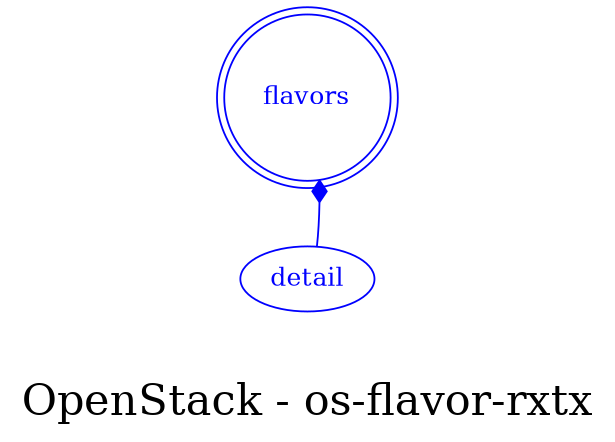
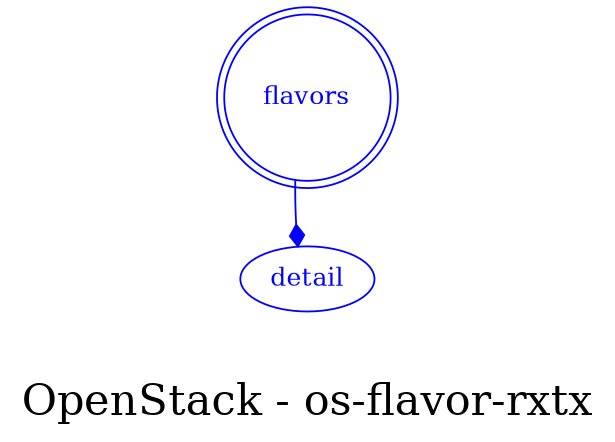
edge "detail" -> "flavors": reversed
